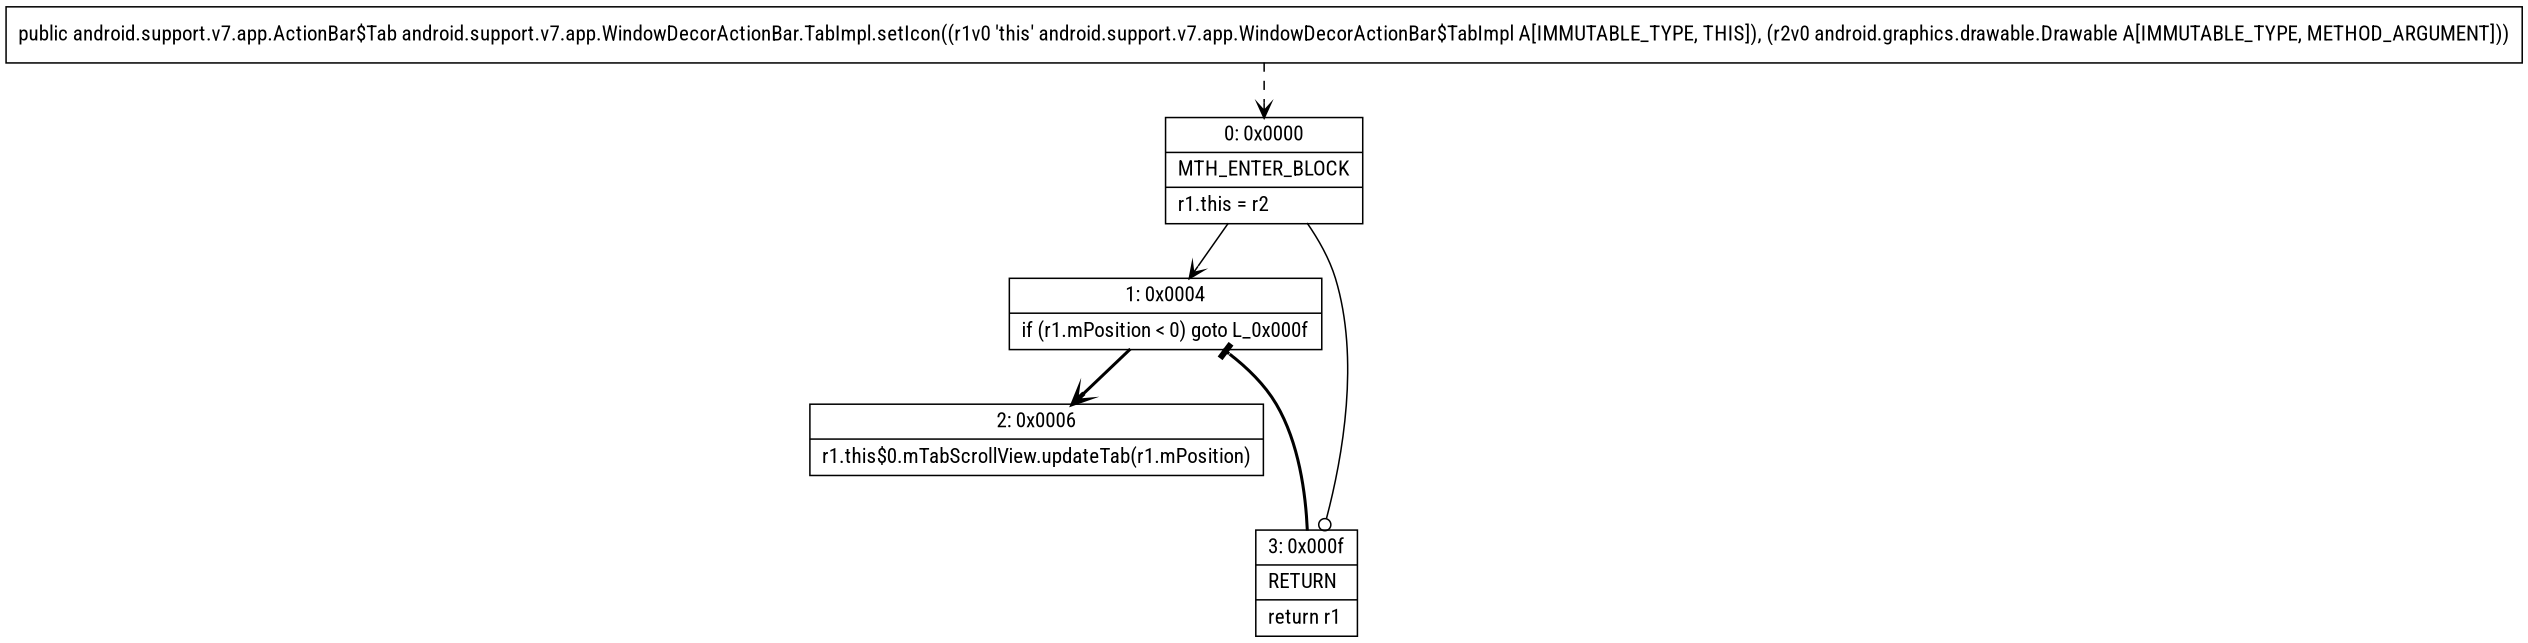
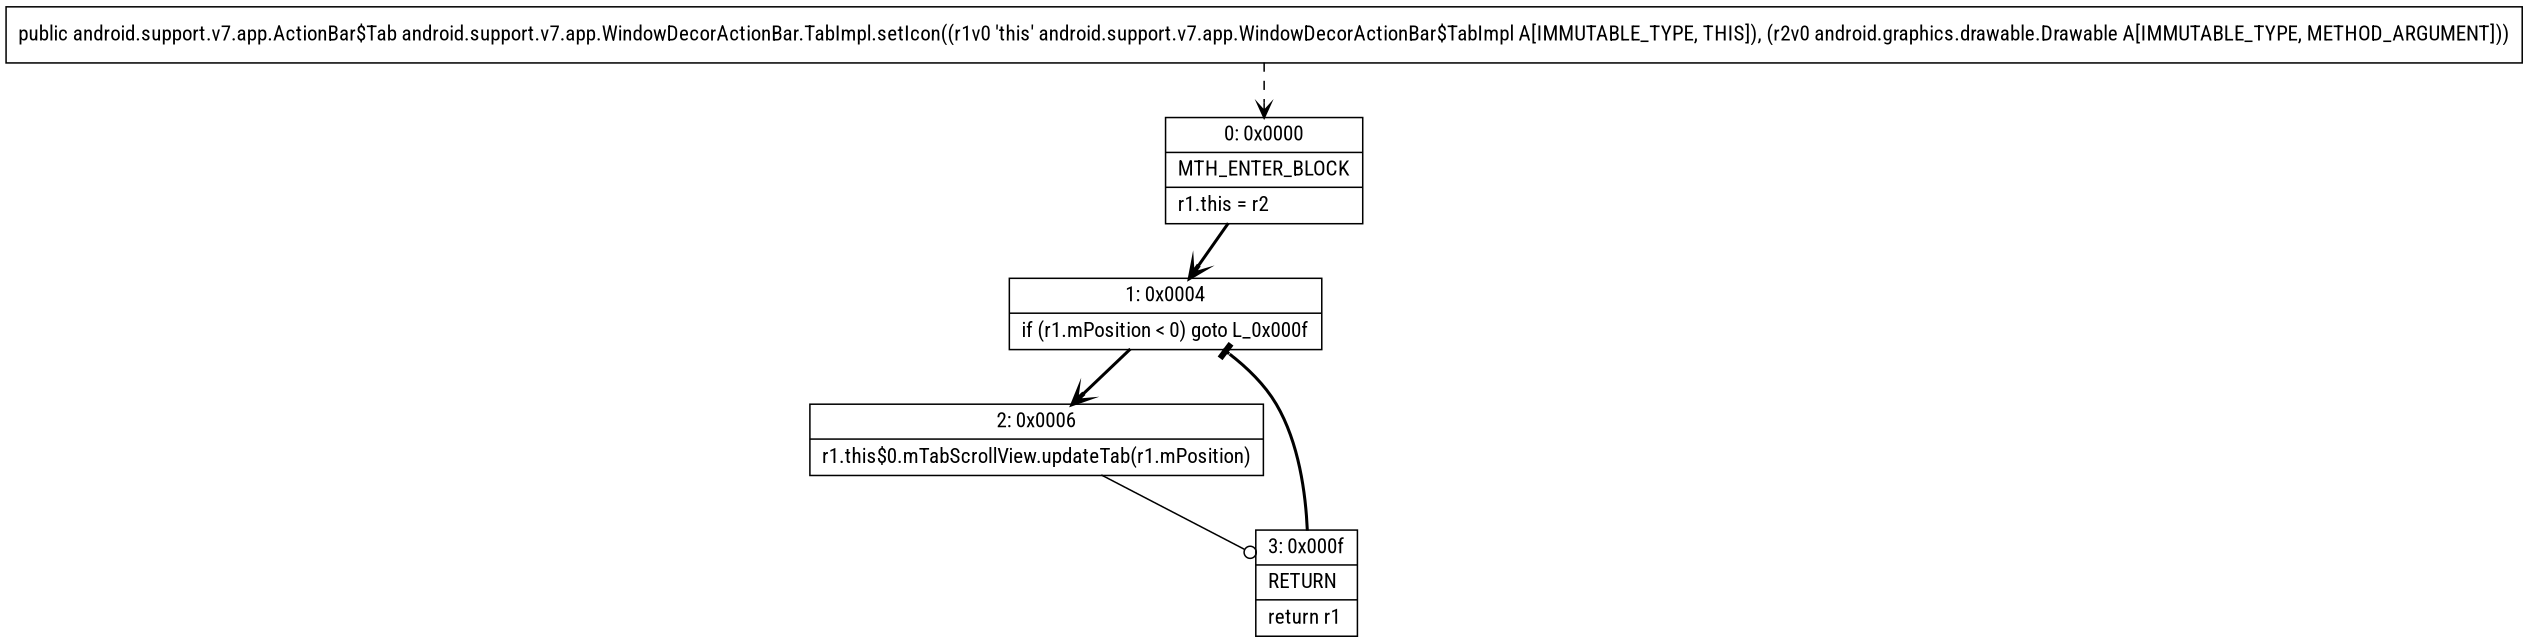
edge "0: 0x0000" -> "1: 0x0004": style solid -> bold
edge "0: 0x0000" -> "3: 0x000f": now "2: 0x0006" -> "3: 0x000f"
